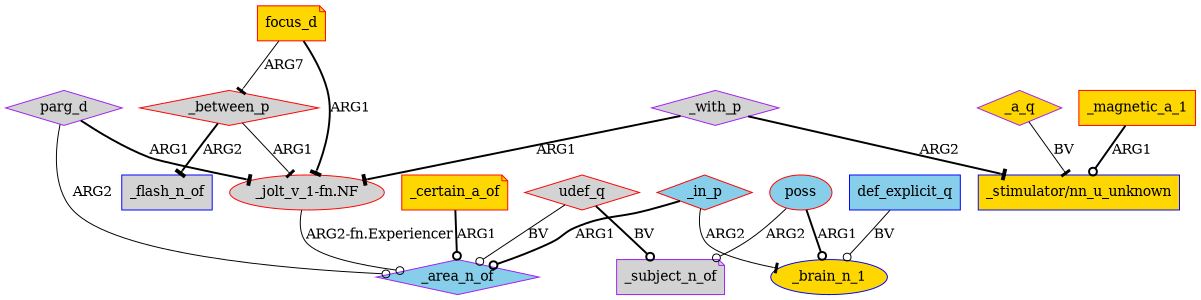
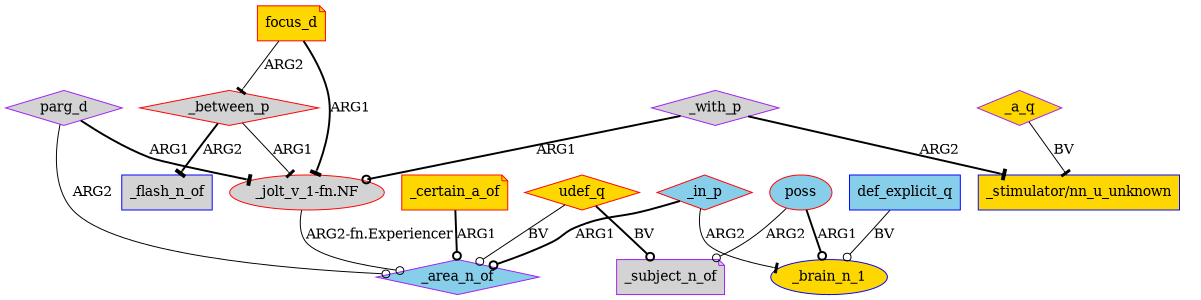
edge "focus_d" -> "_between_p": label "ARG7" -> "ARG2"
node "_magnetic_a_1": removed
edge "_with_p" -> "_jolt_v_1-fn.NF": arrowhead tee -> odot
node "udef_q": fillcolor lightgrey -> gold
